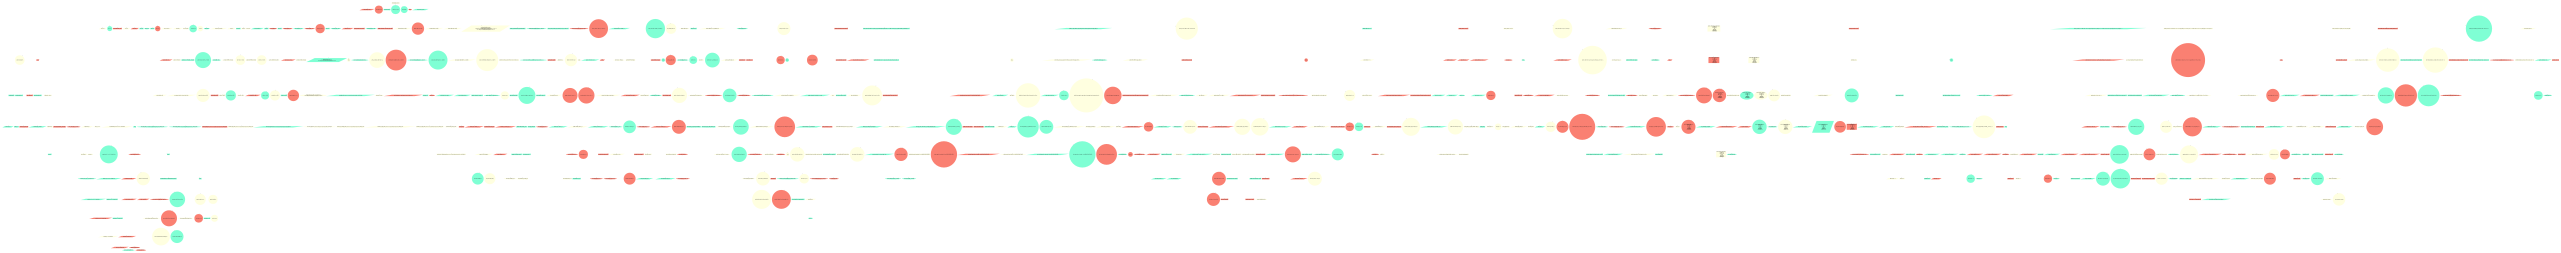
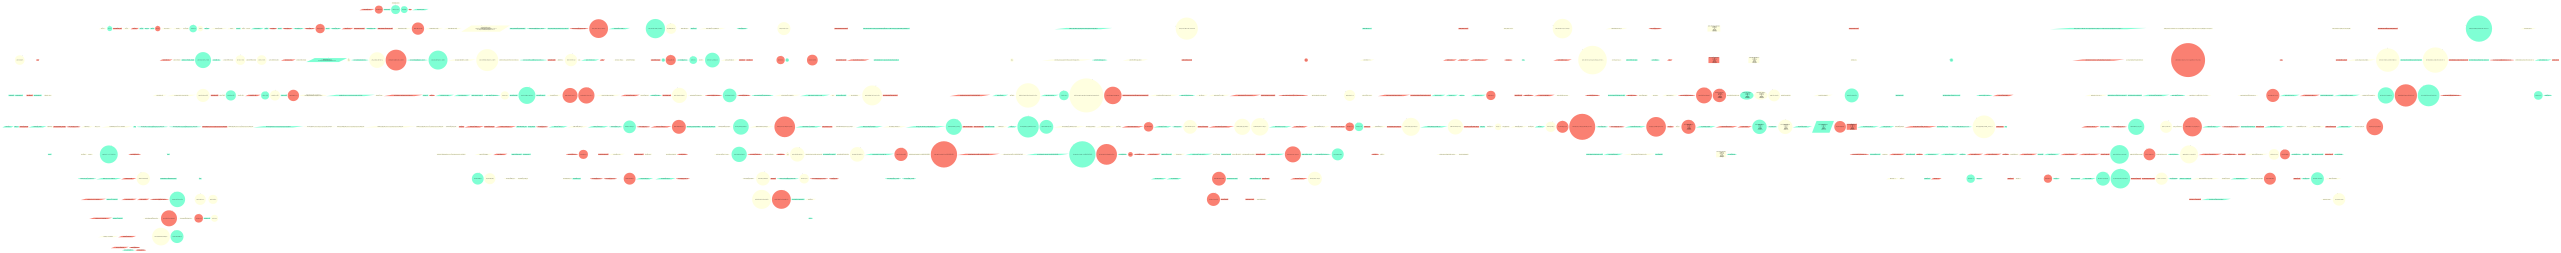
node "(LITERAL,1,ieee802_1x_notify_port_enabled(v19->eapol_sm, 1))": fillcolor lightyellow -> salmon
node "(IDENTIFIER,v11,v11 | v10 | v9 | v7 | (unsigned int)v8)": fillcolor aquamarine -> salmon
